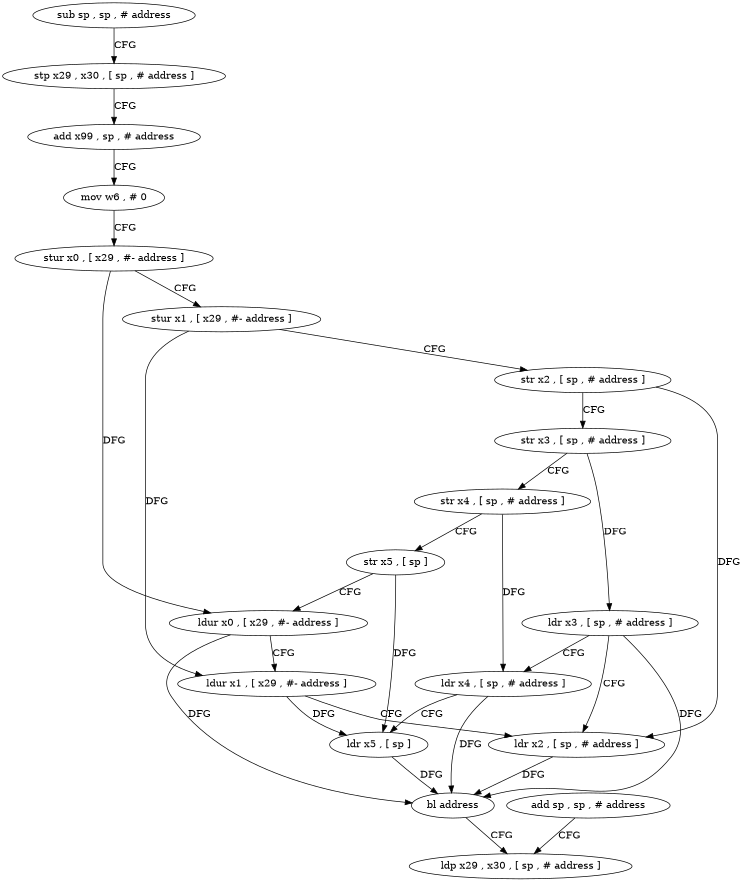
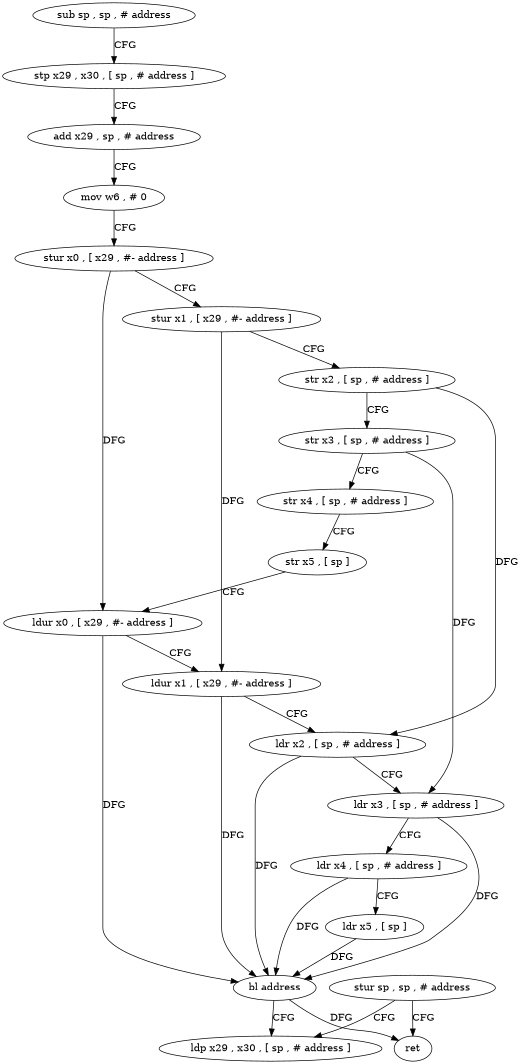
node "add x99 , sp , # address": label "add x99 , sp , # address" -> "add x29 , sp , # address"
edge "str x4 , [ sp , # address ]" -> "ldr x4 , [ sp , # address ]": removed, label "DFG"
edge "str x5 , [ sp ]" -> "ldr x5 , [ sp ]": removed, label "DFG"
edge "ldr x3 , [ sp , # address ]" -> "ldr x2 , [ sp , # address ]": reversed
edge "ldur x1 , [ x29 , #- address ]" -> "ldr x5 , [ sp ]": now "ldur x1 , [ x29 , #- address ]" -> "bl address"
node "add sp , sp , # address": label "add sp , sp , # address" -> "stur sp , sp , # address"
node "ret": added
